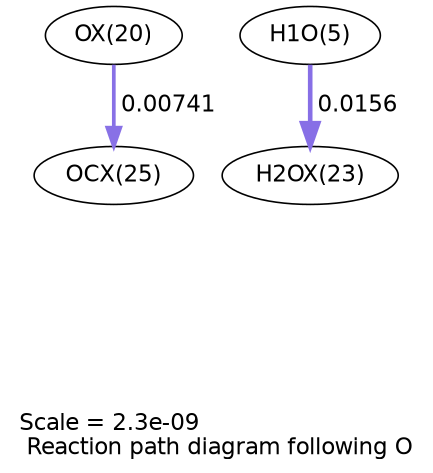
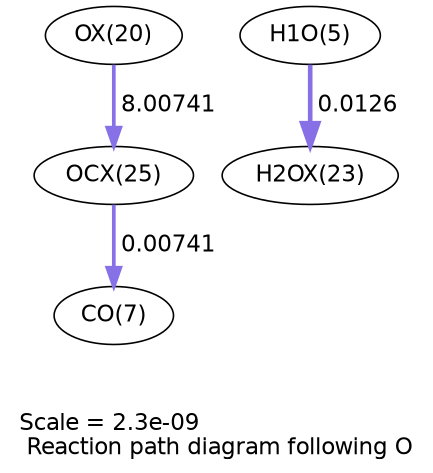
edge "OX(20)" -> "OCX(25)": label " 0.00741" -> " 8.00741"
edge "H1O(5)" -> "H2OX(23)": label " 0.0156" -> " 0.0126"
node "CO(7)": added
